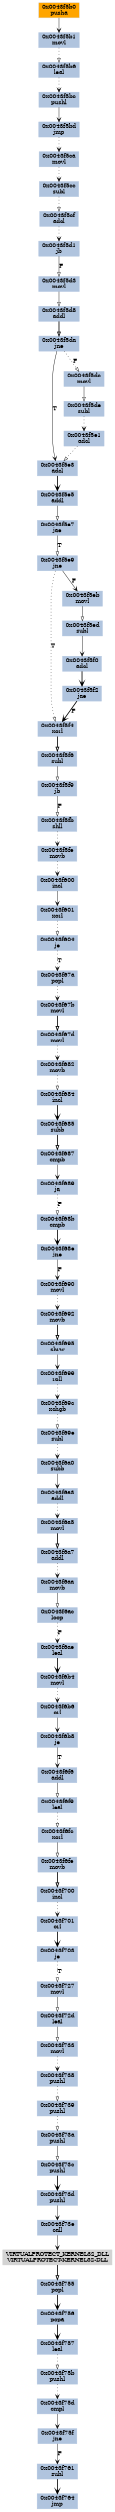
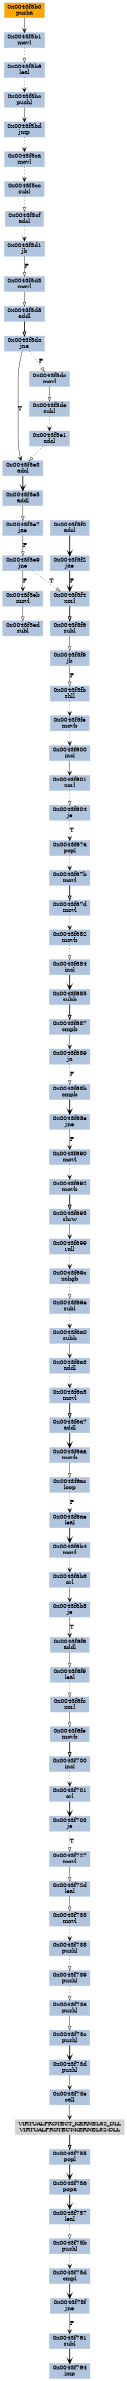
edge "0x0043f5e7 jae" -> "0x0043f5e9 jne": label "T" -> "F"
edge "0x0043f5ed subl" -> "0x0043f5f0 adcl": removed
edge "0x0043f6a7 addl" -> "0x0043f6aa movb": style dotted -> bold
edge "0x0043f75d cmpl" -> "0x0043f75f jne": style solid -> bold
